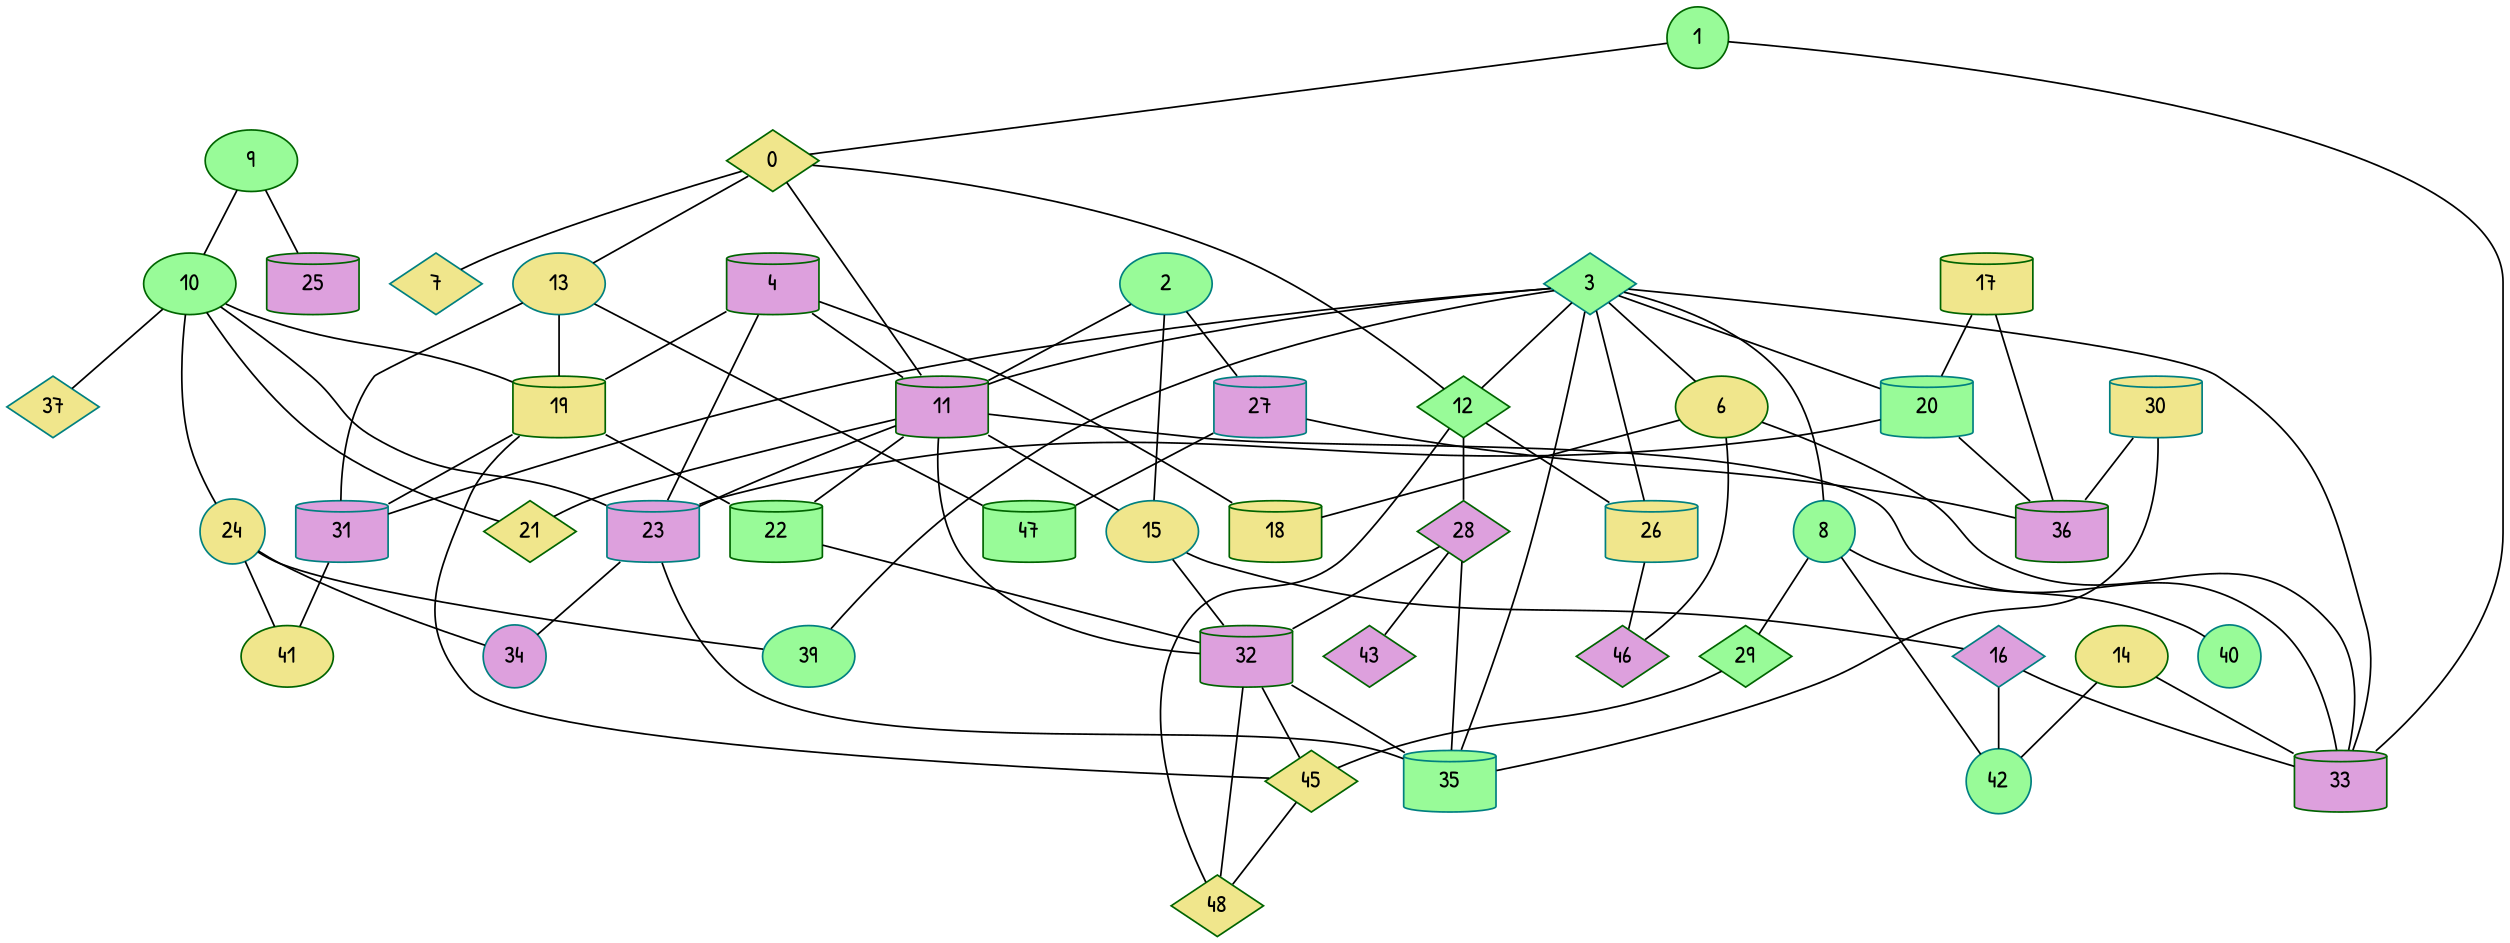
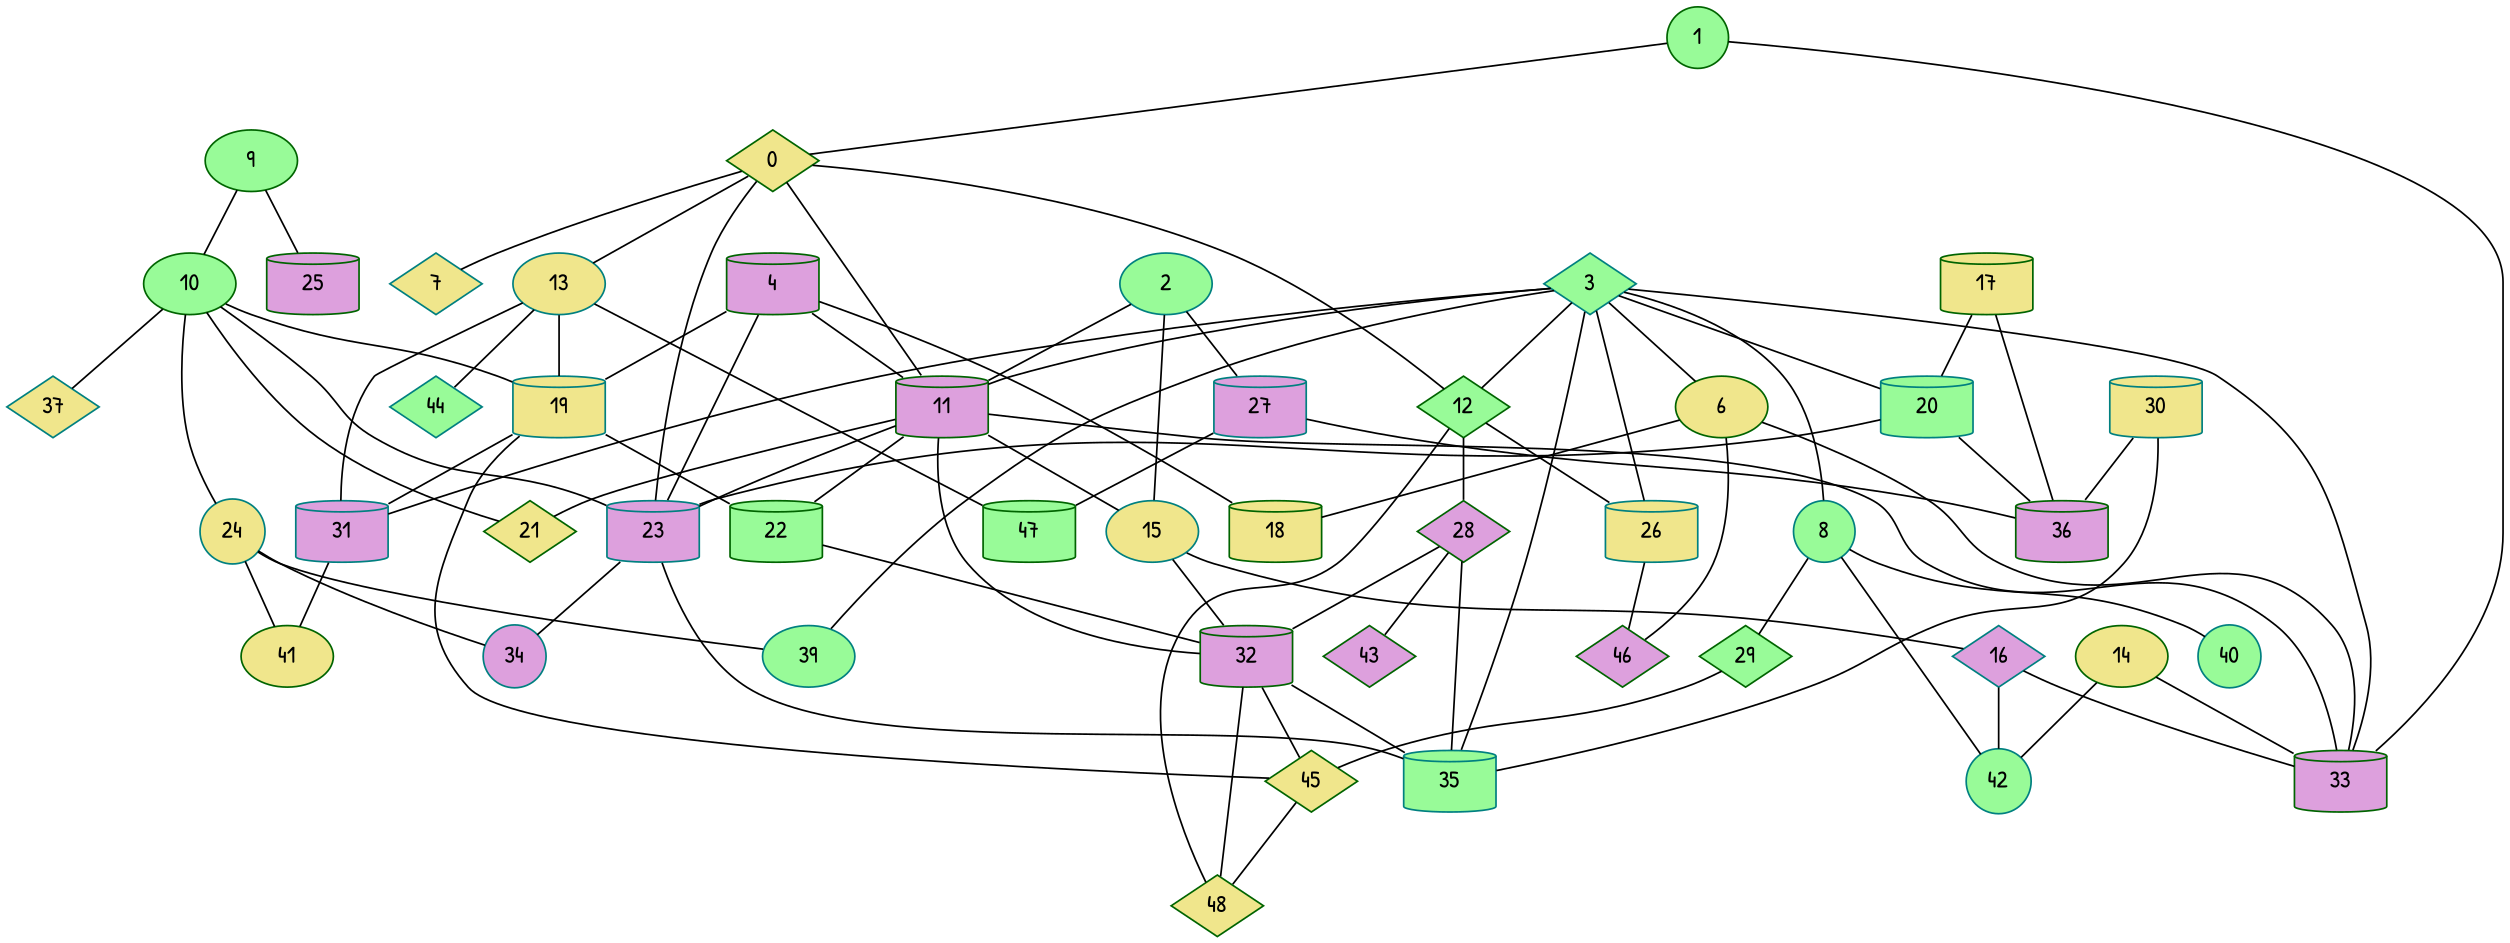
edge "0" -- "23": added
node "44": added
node "19": color darkgreen -> teal
